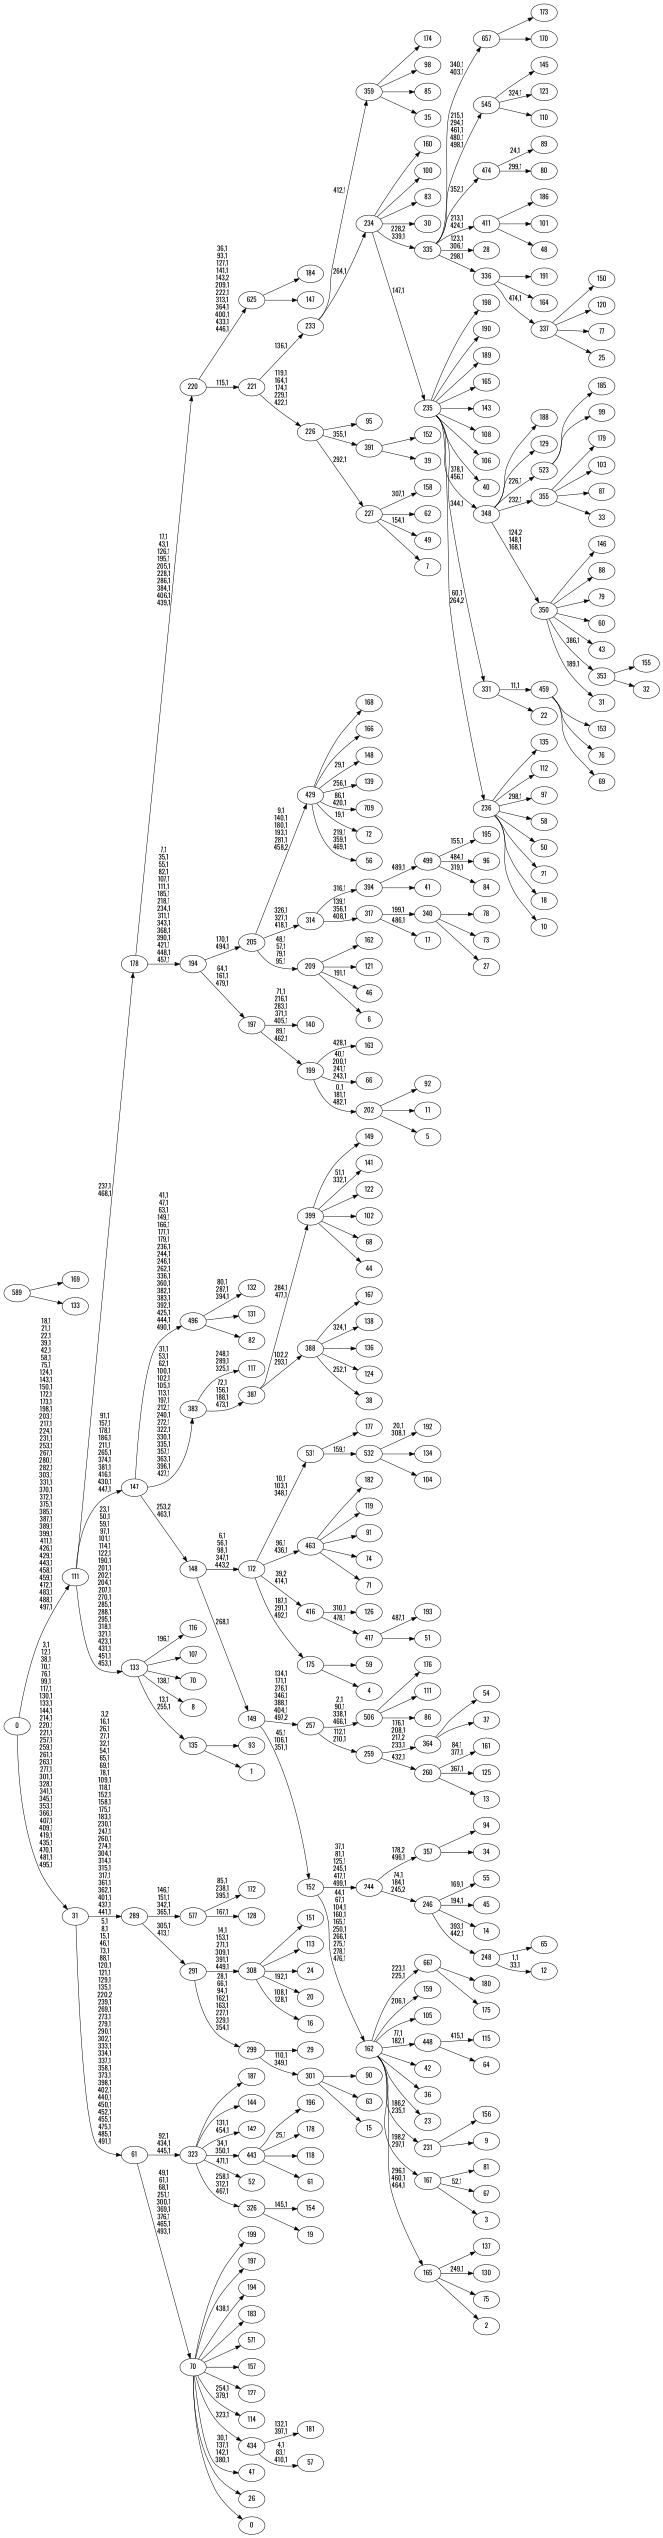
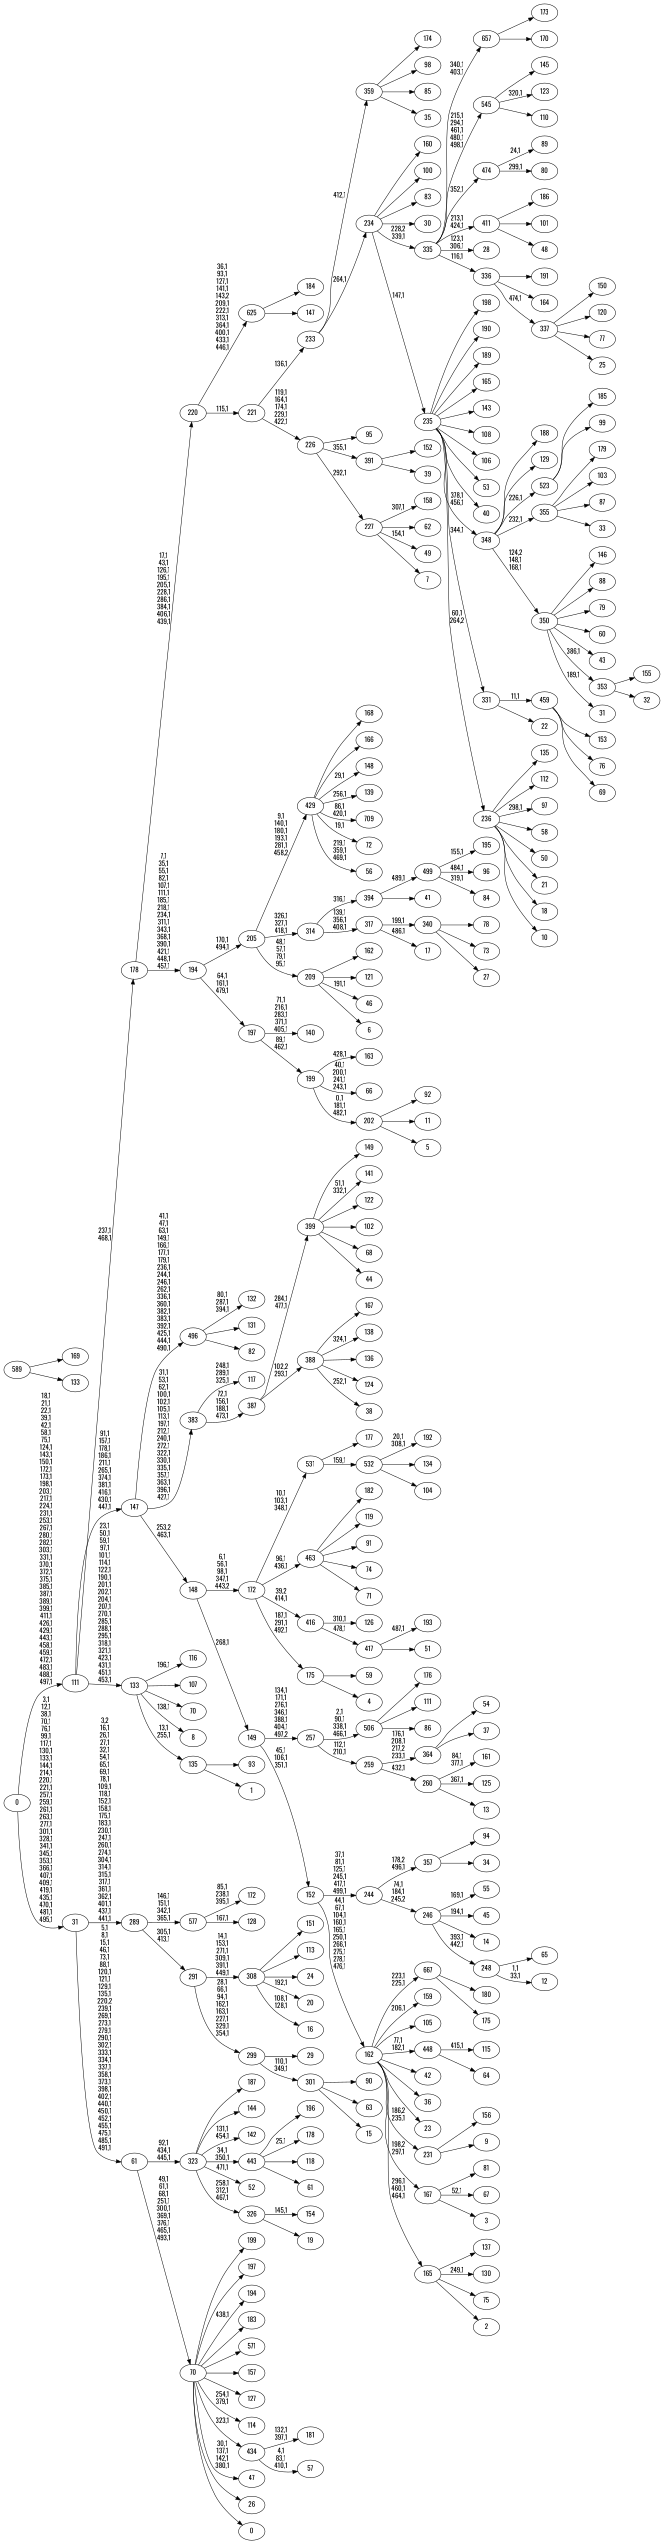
edge "545" -> "123": label "324,1" -> "320,1"
edge "335" -> "336": label "298,1" -> "116,1"
node "53": added
